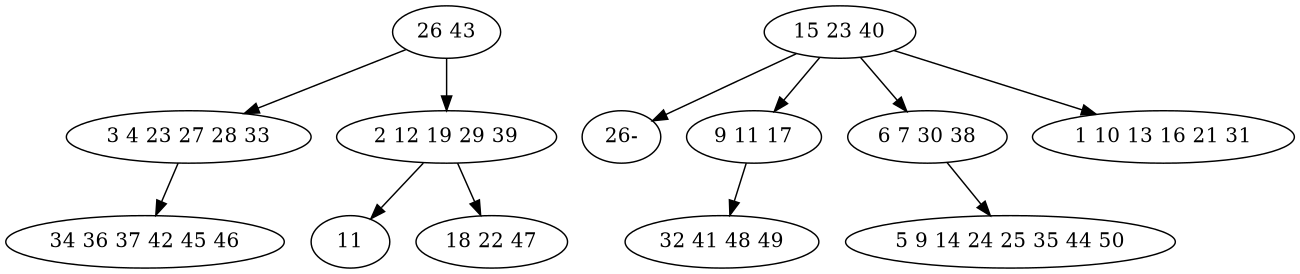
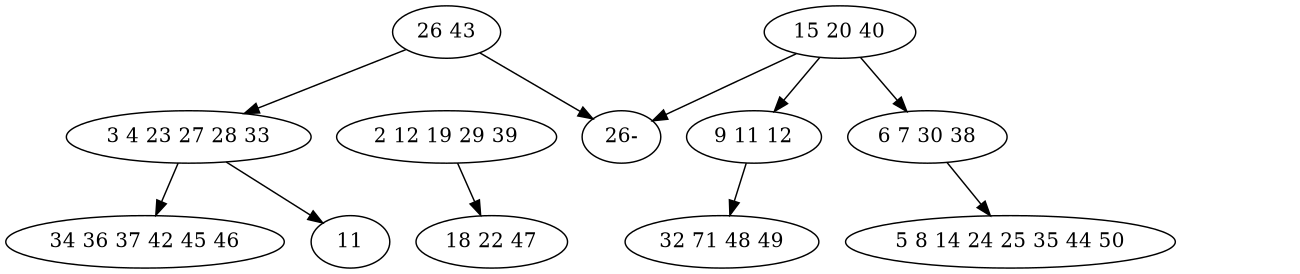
node "15 23 40": label "15 23 40" -> "15 20 40"
edge "26 43" -> "2 12 19 29 39": now "26 43" -> "26-"
node "9 11 17": label "9 11 17" -> "9 11 12"
node "1 10 13 16 21 31": removed
edge "2 12 19 29 39" -> "11": now "3 4 23 27 28 33" -> "11"
node "32 41 48 49": label "32 41 48 49" -> "32 71 48 49"
node "5 9 14 24 25 35 44 50": label "5 9 14 24 25 35 44 50" -> "5 8 14 24 25 35 44 50"
